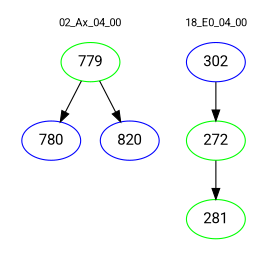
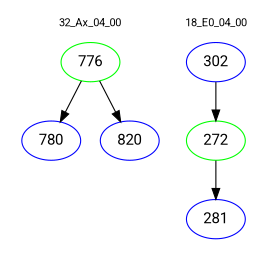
cluster "02_Ax_04_00": label "02_Ax_04_00" -> "32_Ax_04_00"
node "779": label "779" -> "776"
node "281": color green -> blue
